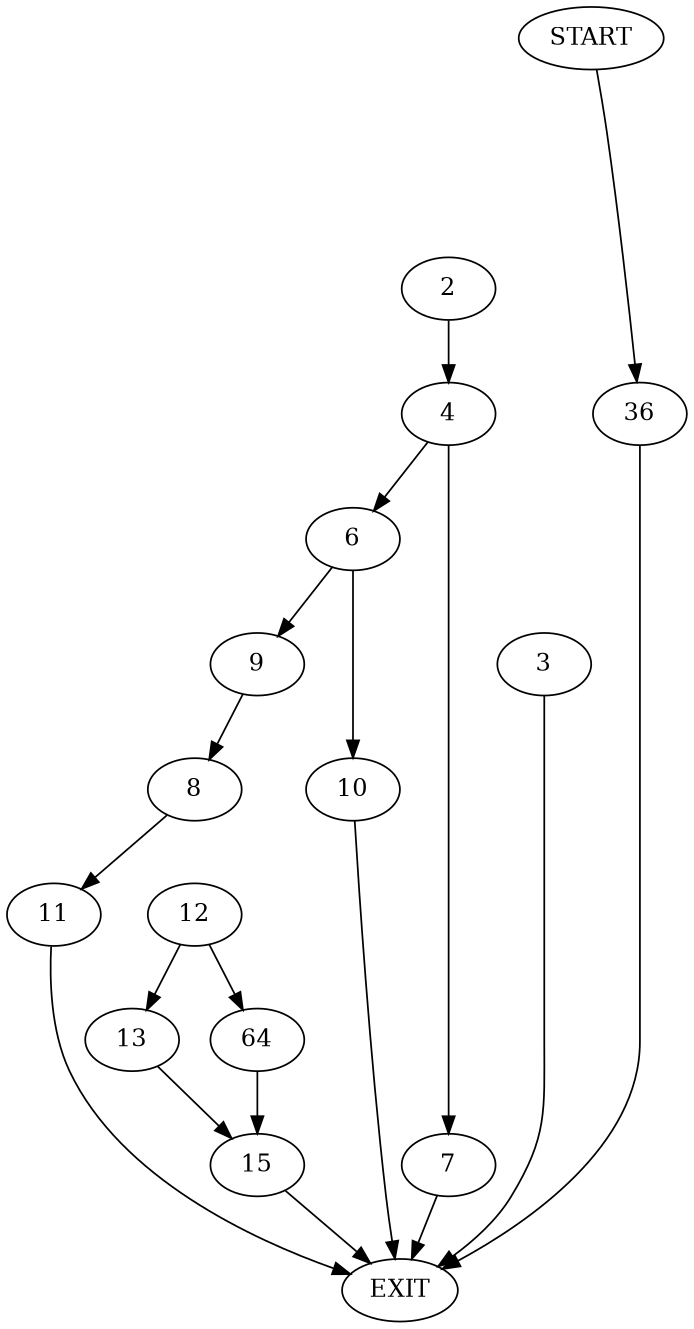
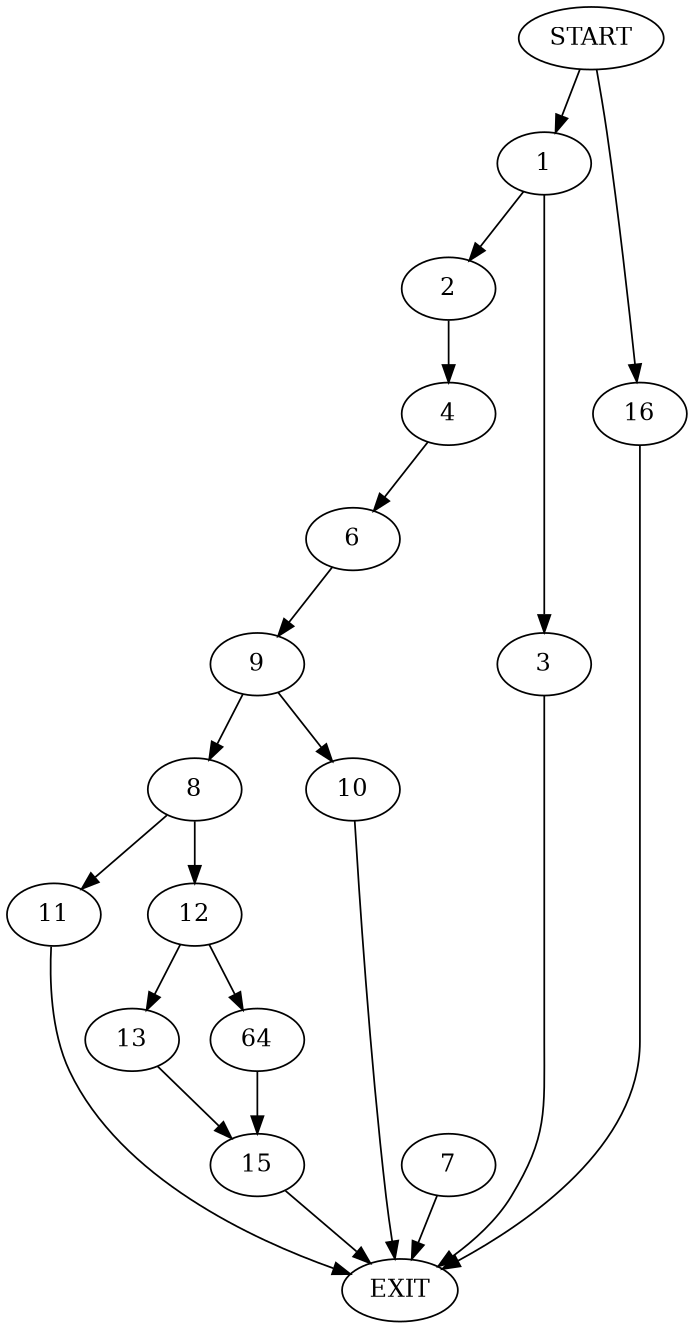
node "1": added
node "36": label "36" -> "16"
edge "6" -> "10": now "9" -> "10"
edge "4" -> "7": removed
edge "8" -> "12": added
